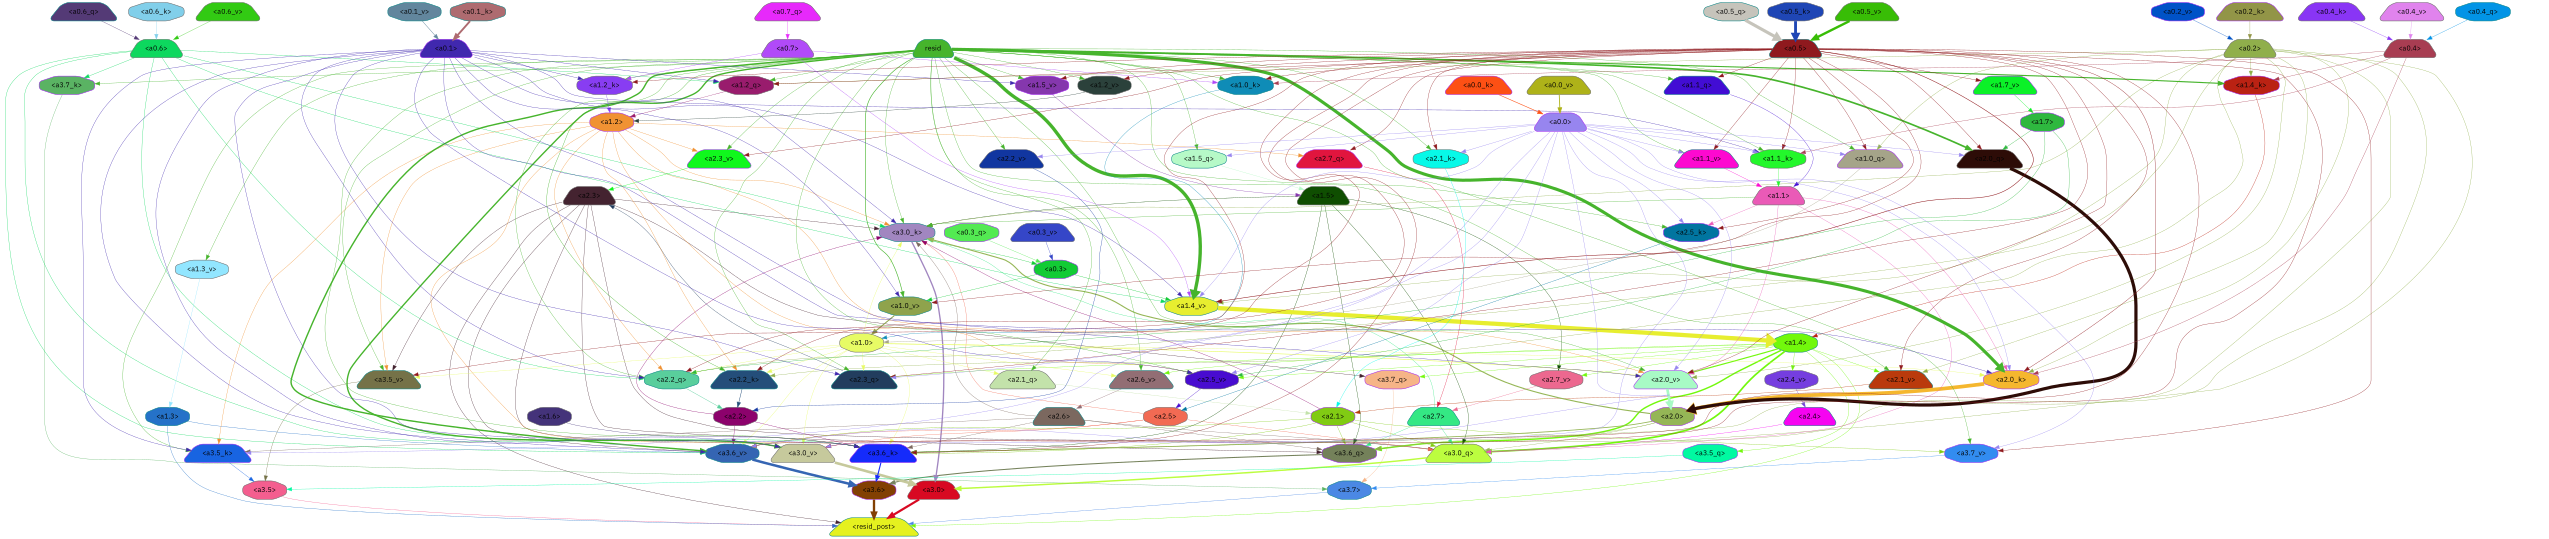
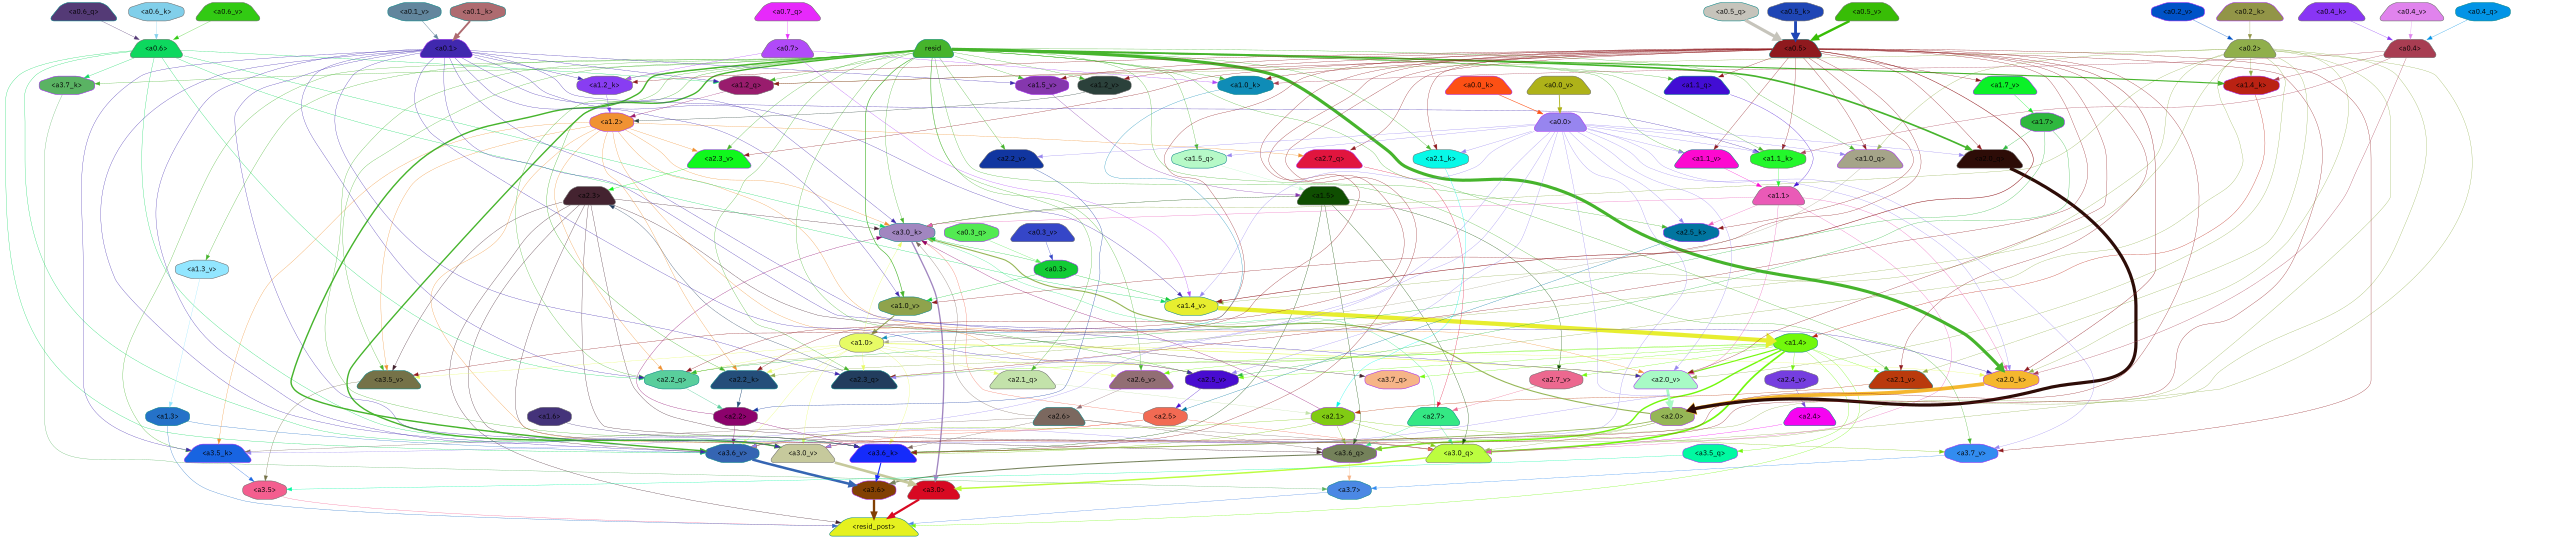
edge "resid" -> "<a1.4_v>": removed
edge "<a1.1>" -> "<a3.0_k>": color #46b42c -> #ea5ab7
edge "<a3.0_k>" -> "<a0.3>": reversed
edge "resid" -> "<a2.0_v>": removed
node "<a2.6_v>": color teal -> purple
edge "<a3.7_q>" -> "<a3.7>": now "<a3.6_q>" -> "<a3.7>"
